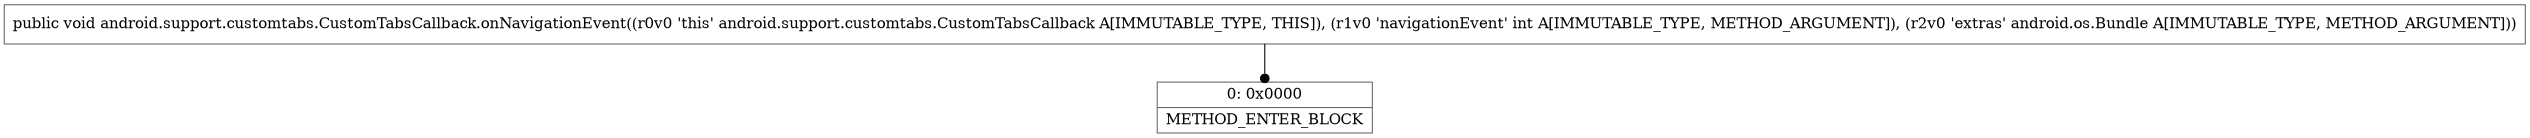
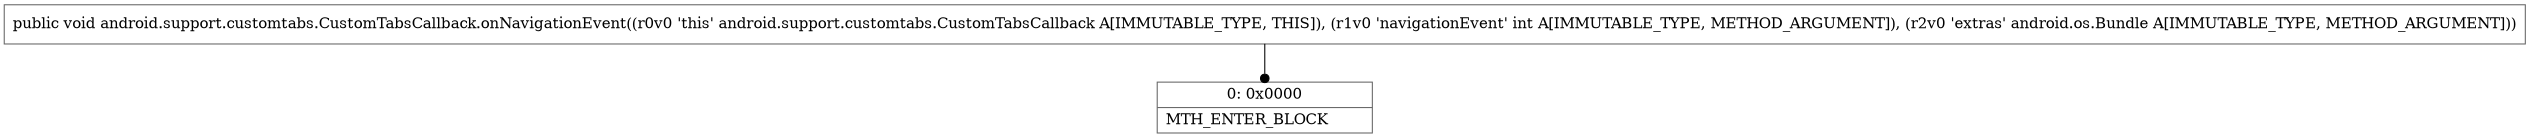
node "0: 0x0000": text "METHOD_ENTER_BLOCK" -> "MTH_ENTER_BLOCK"
